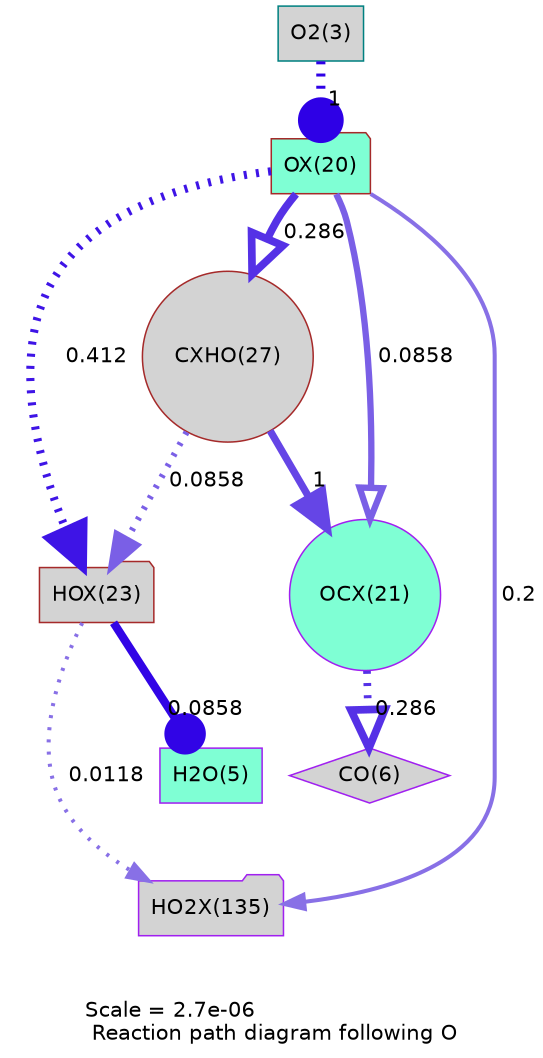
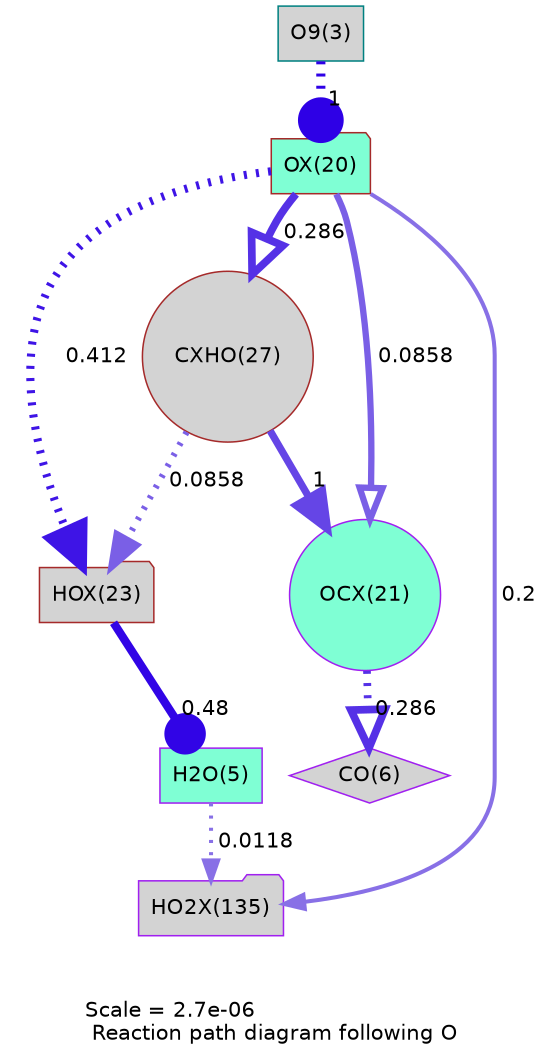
node "O2(3)": label "O2(3)" -> "O9(3)"
edge "HOX(23)" -> "H2O(5)": label " 0.0858" -> " 0.48"
edge "HOX(23)" -> "HO2X(135)": now "H2O(5)" -> "HO2X(135)"
